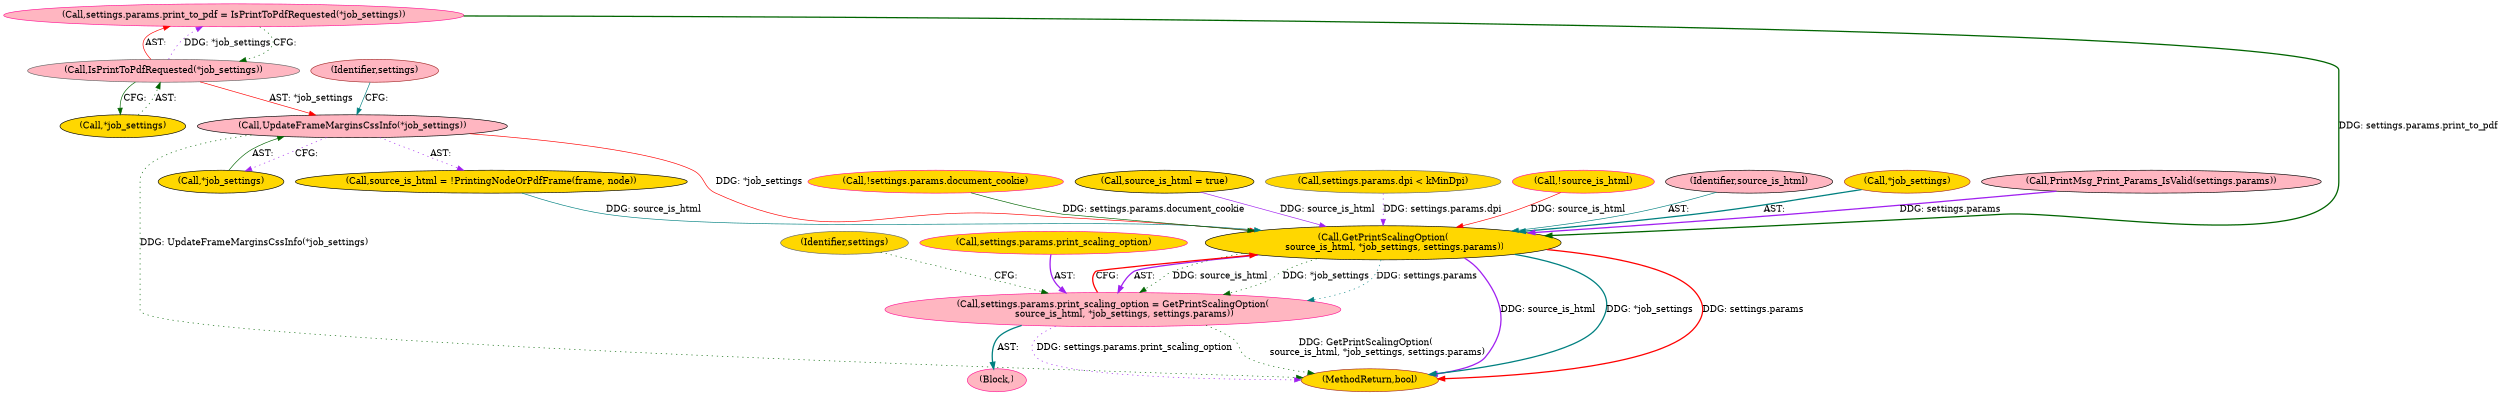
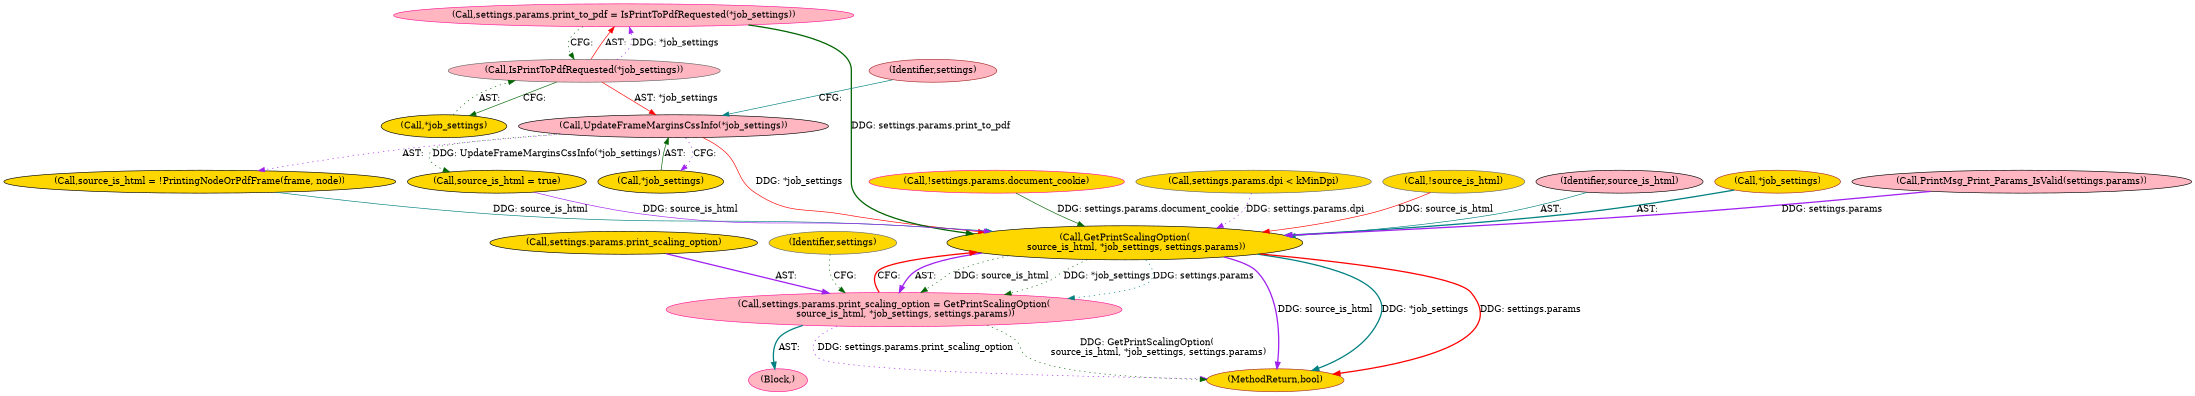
node "(Call,!source_is_html)": color deeppink -> gray40
node "(Call,settings.params.print_scaling_option)": color deeppink -> black
edge "(Call,UpdateFrameMarginsCssInfo(*job_settings))" -> "(MethodReturn,bool)": now "(Call,UpdateFrameMarginsCssInfo(*job_settings))" -> "(Call,source_is_html = true)"
